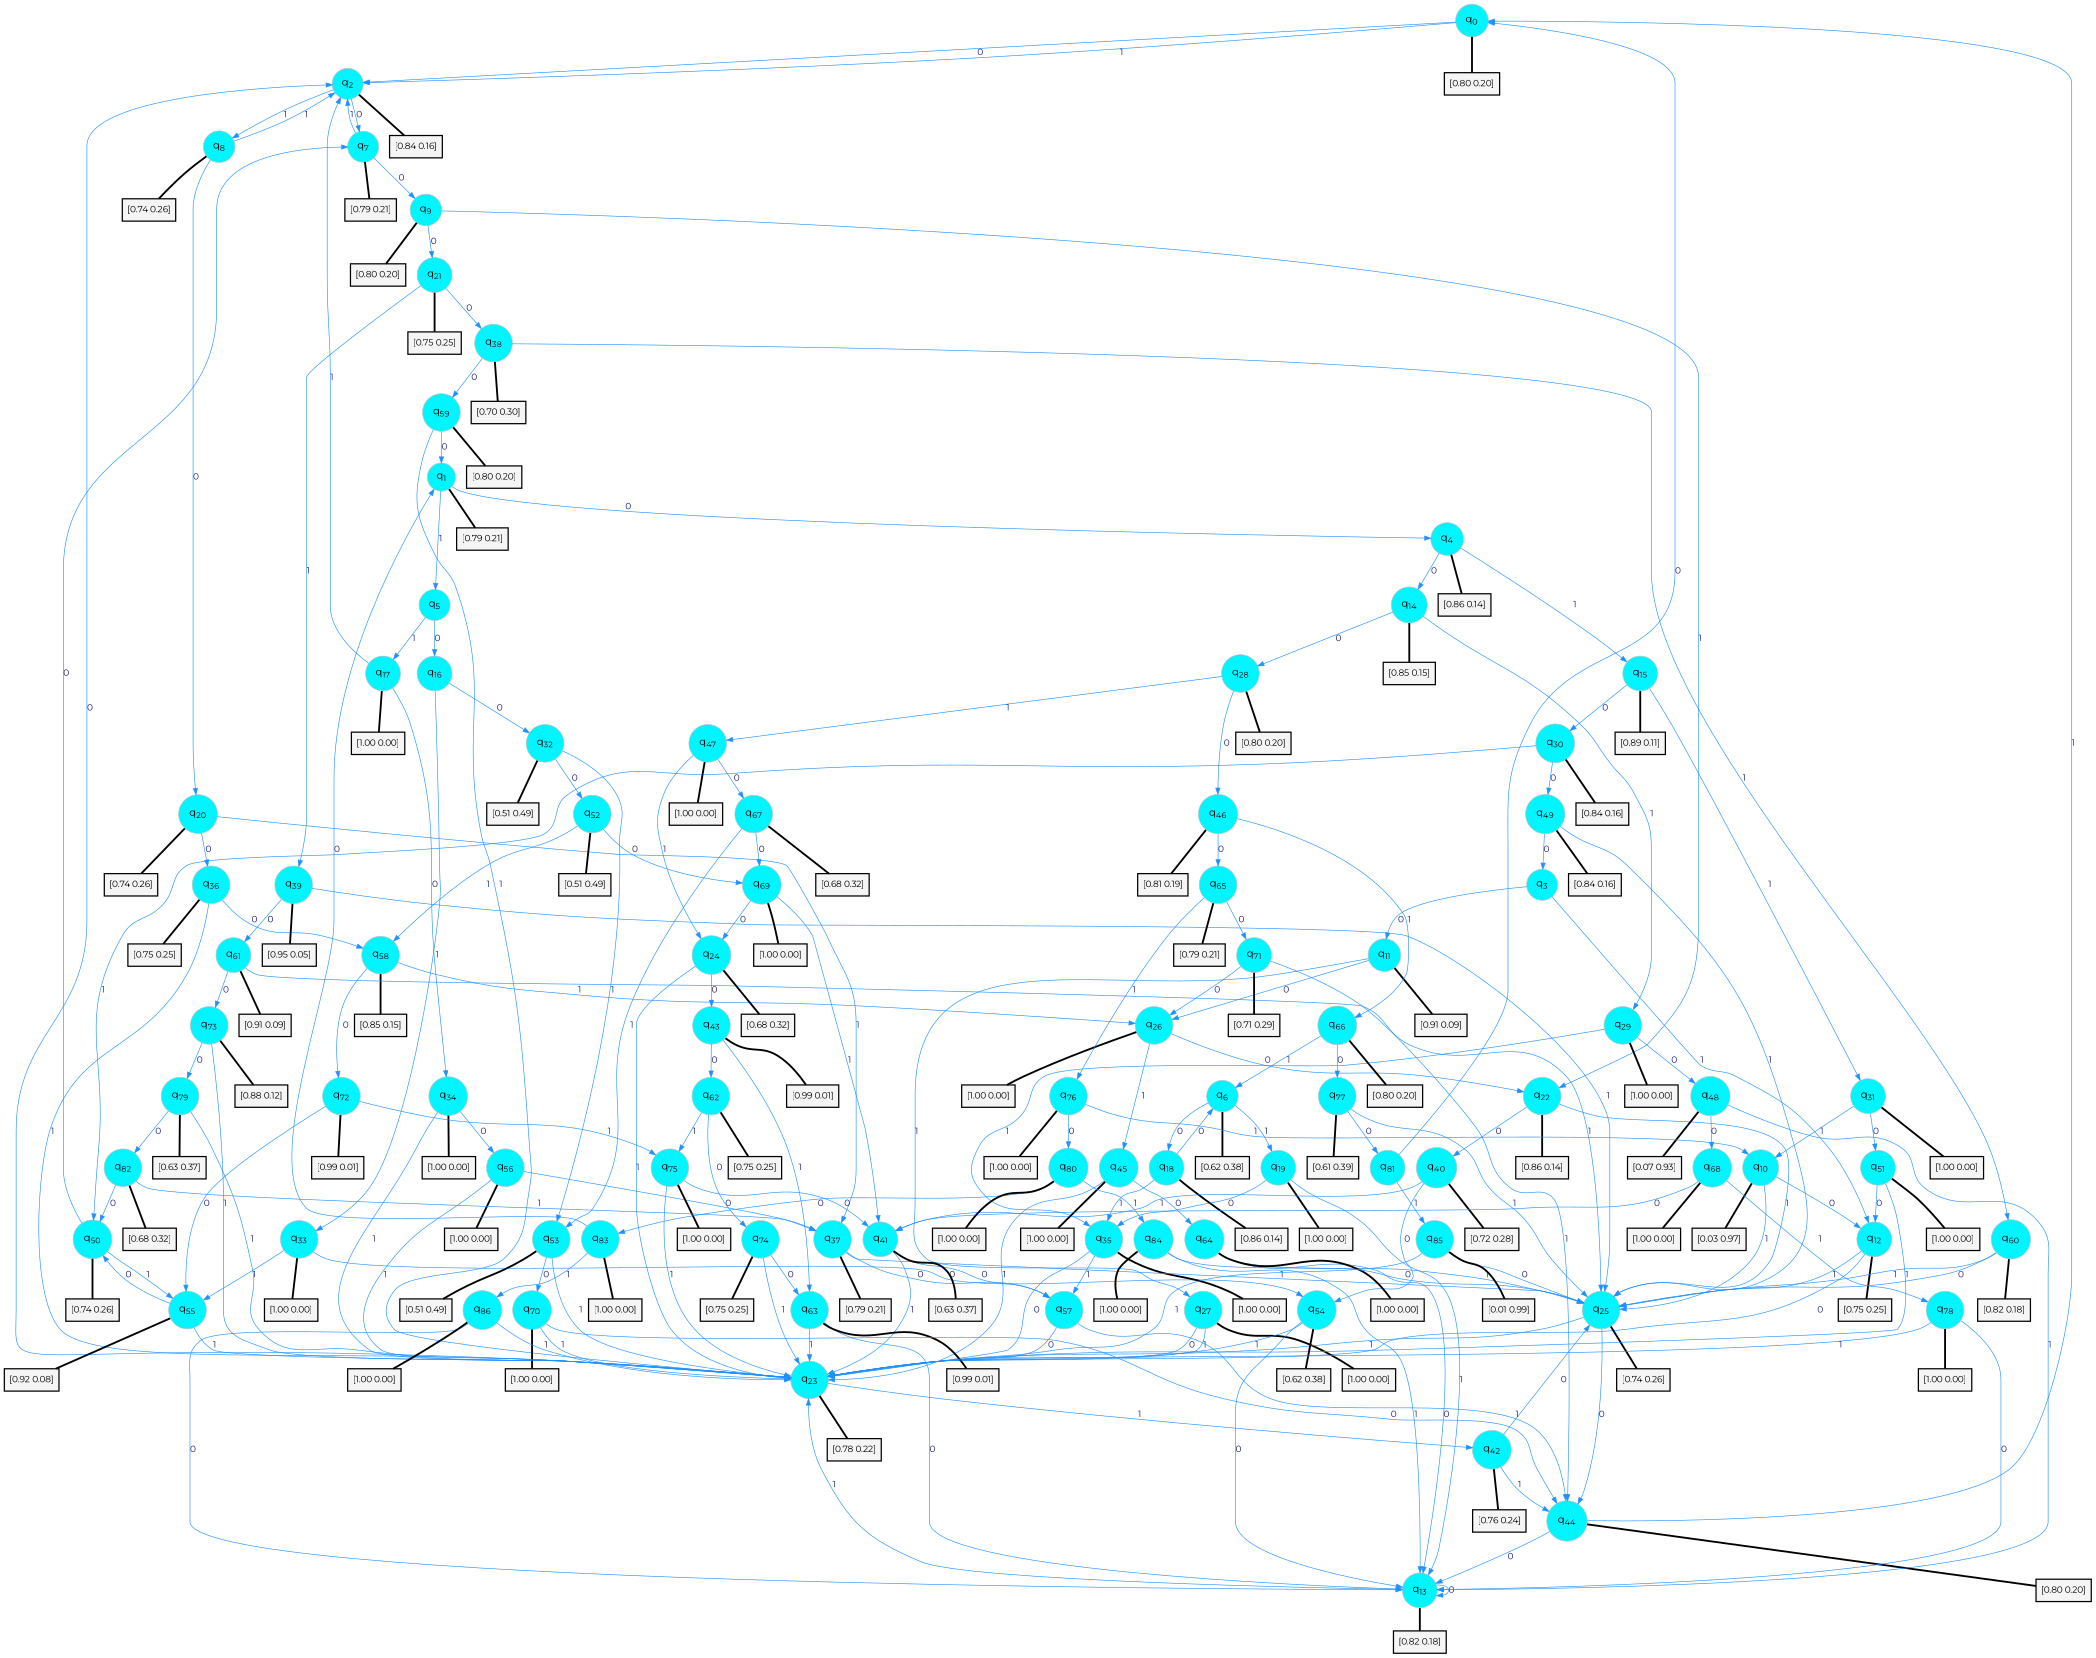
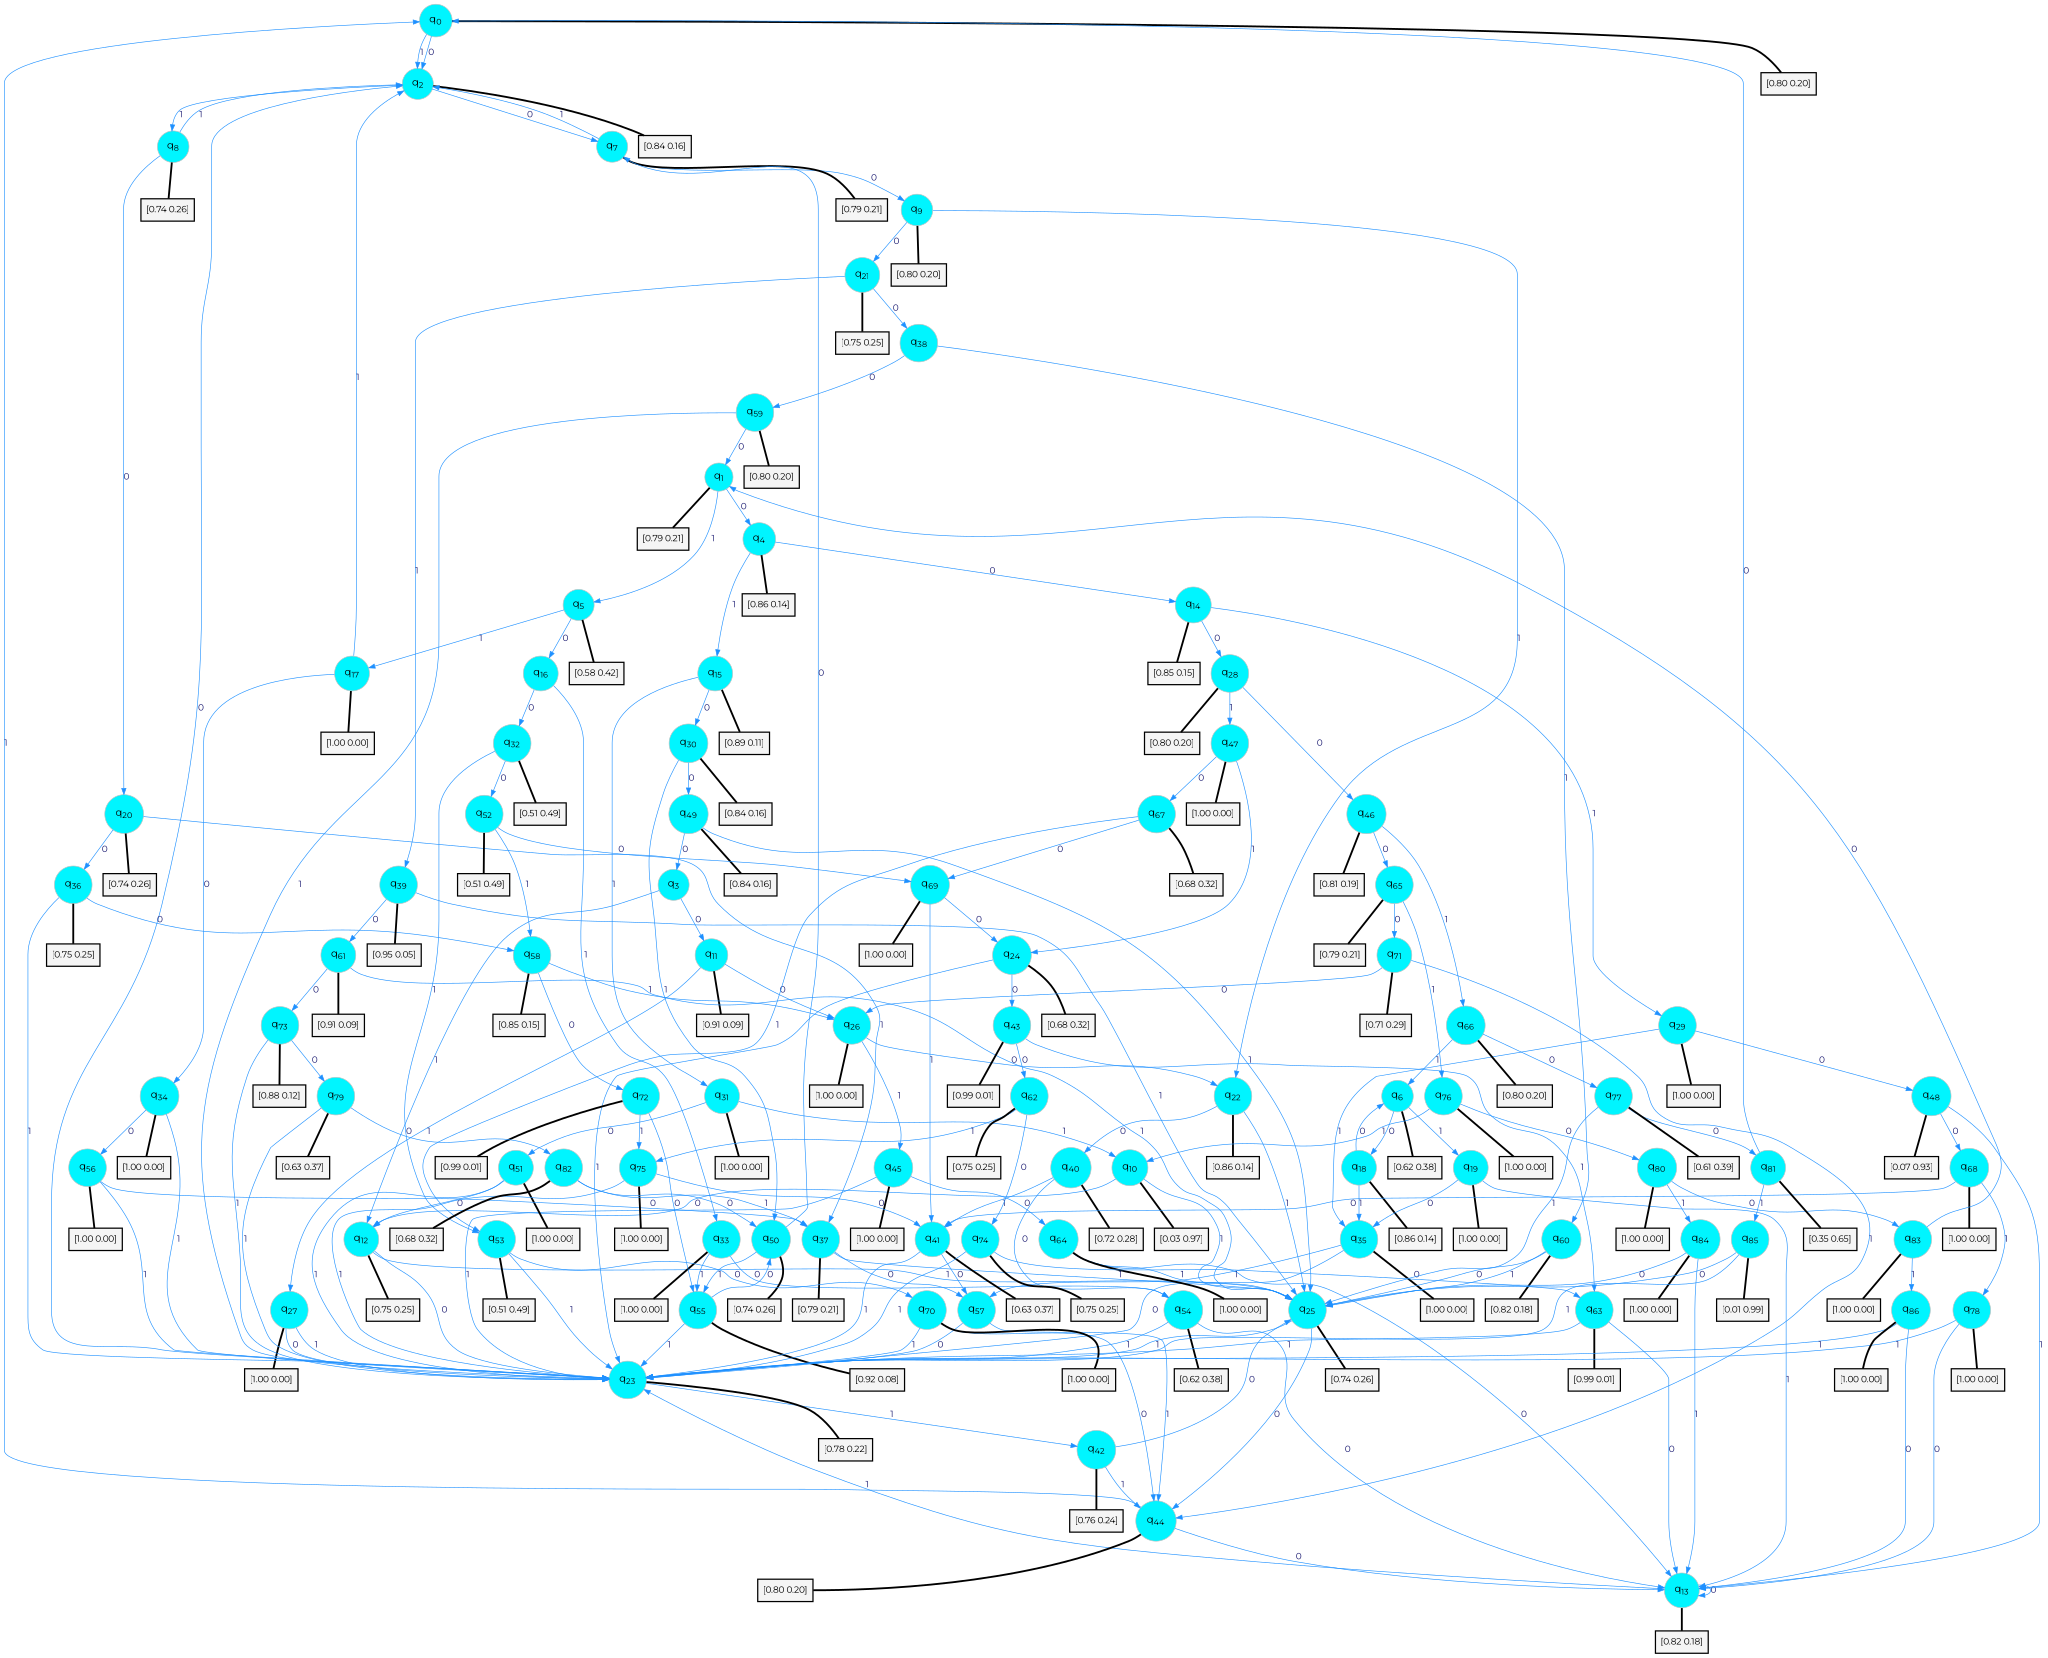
node "[0.70 0.30]": removed
node "[0.58 0.42]": added
node "[0.35 0.65]": added
